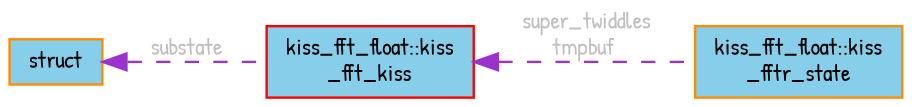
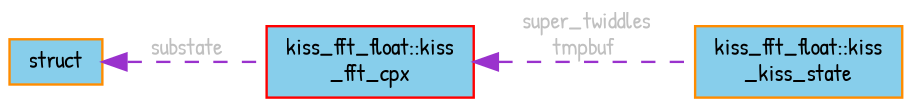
node "kiss_fft_float::kiss _fft_kiss": label "kiss_fft_float::kiss _fft_kiss" -> "kiss_fft_float::kiss _fft_cpx"
node "kiss_fft_float::kiss _fftr_state": label "kiss_fft_float::kiss _fftr_state" -> "kiss_fft_float::kiss _kiss_state"
